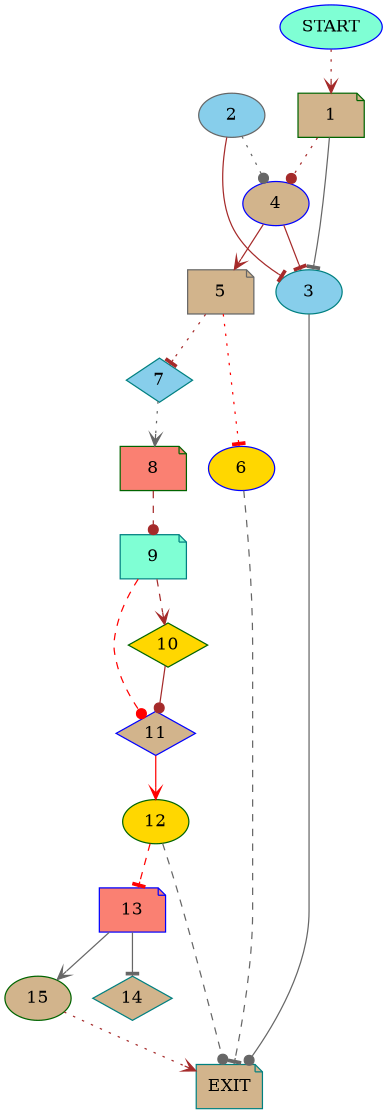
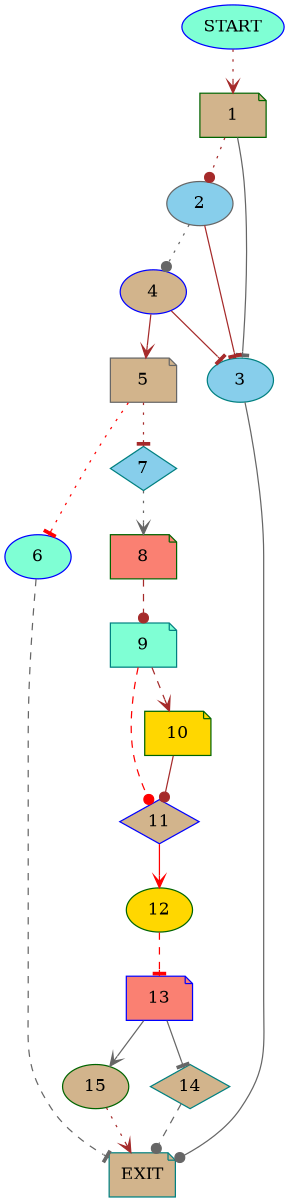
edge "1" -> "4": now "1" -> "2"
node "6": fillcolor gold -> aquamarine
node "10": shape diamond -> note
edge "12" -> "EXIT": now "14" -> "EXIT"
